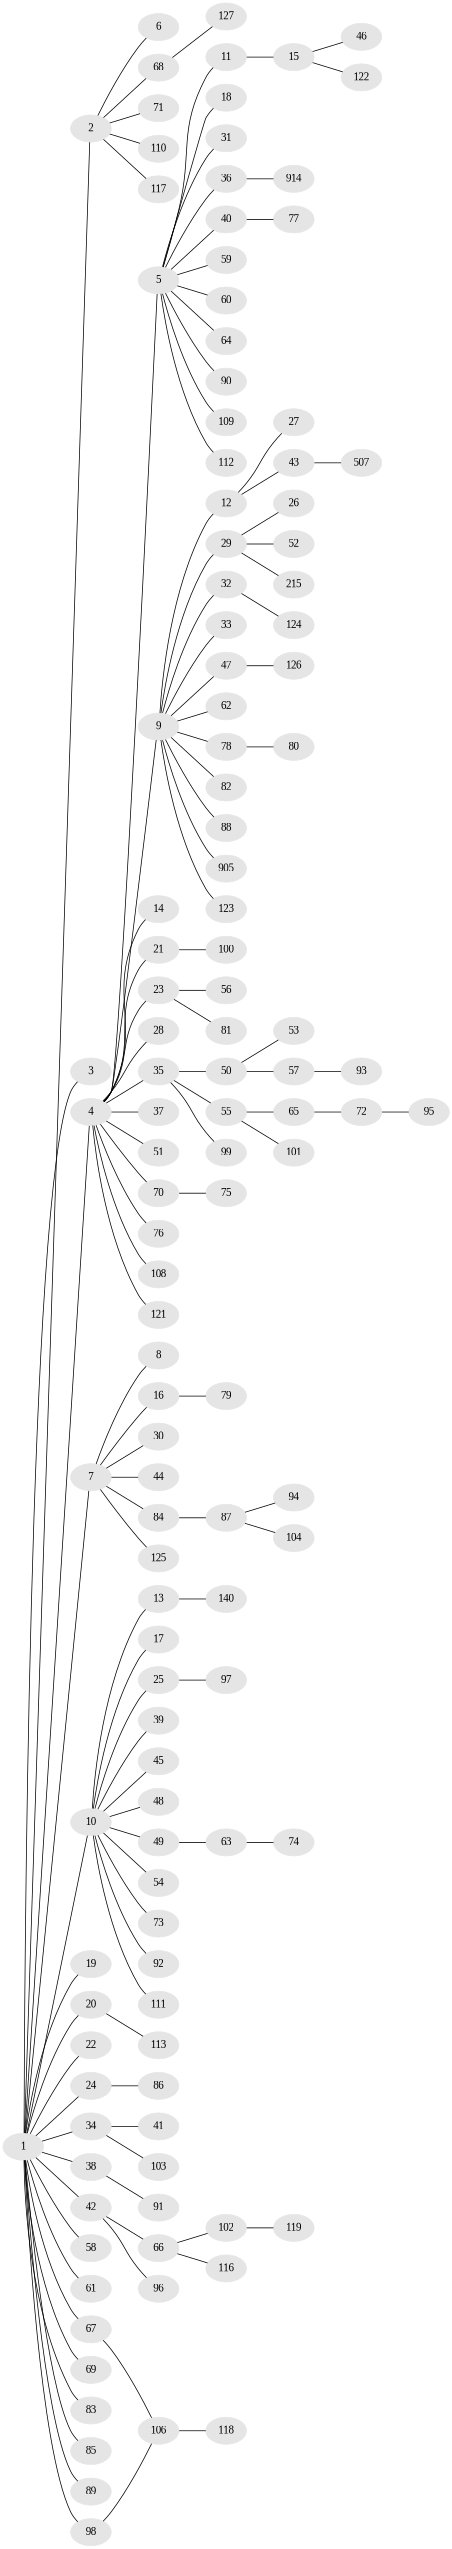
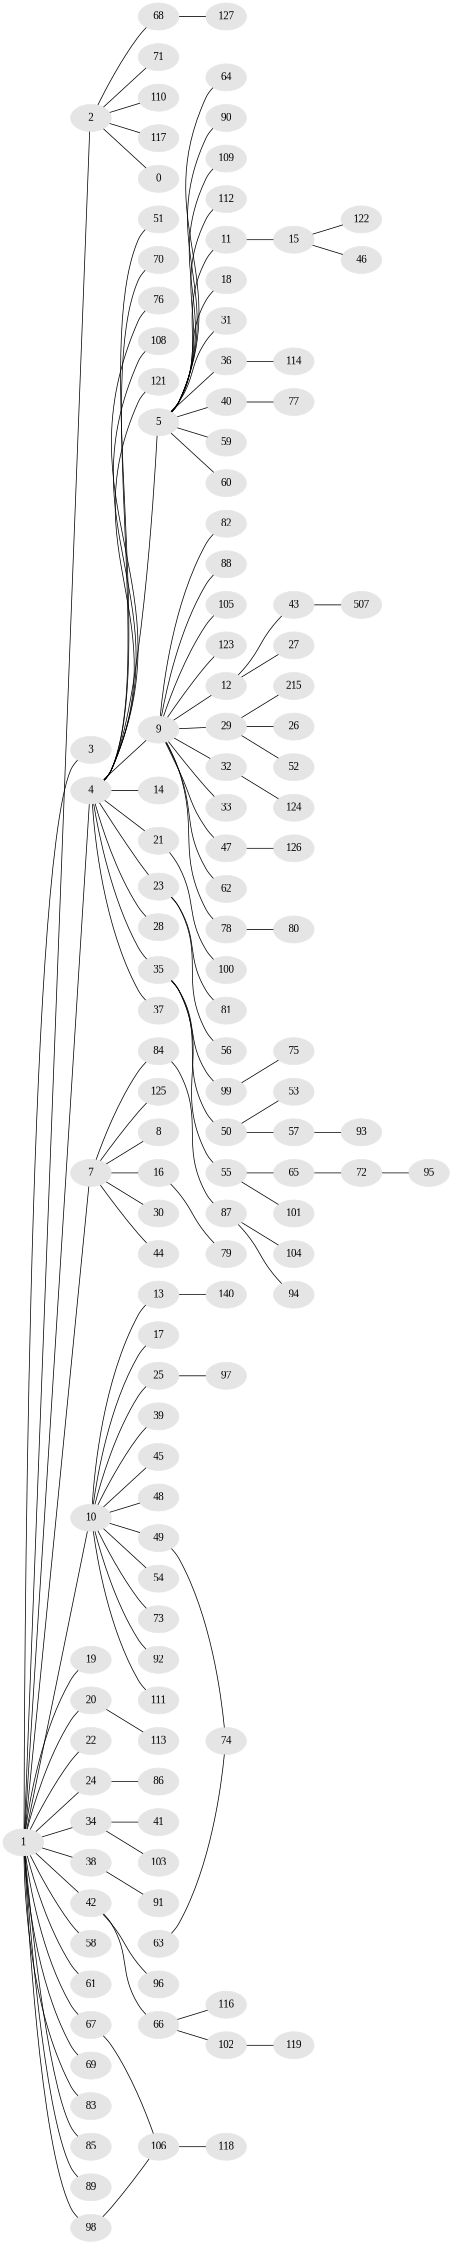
node "6": label "6" -> "0"
node "914": label "914" -> "114"
node "905": label "905" -> "105"
edge "70" -- "75": now "99" -- "75"
edge "49" -- "63": now "49" -- "74"
